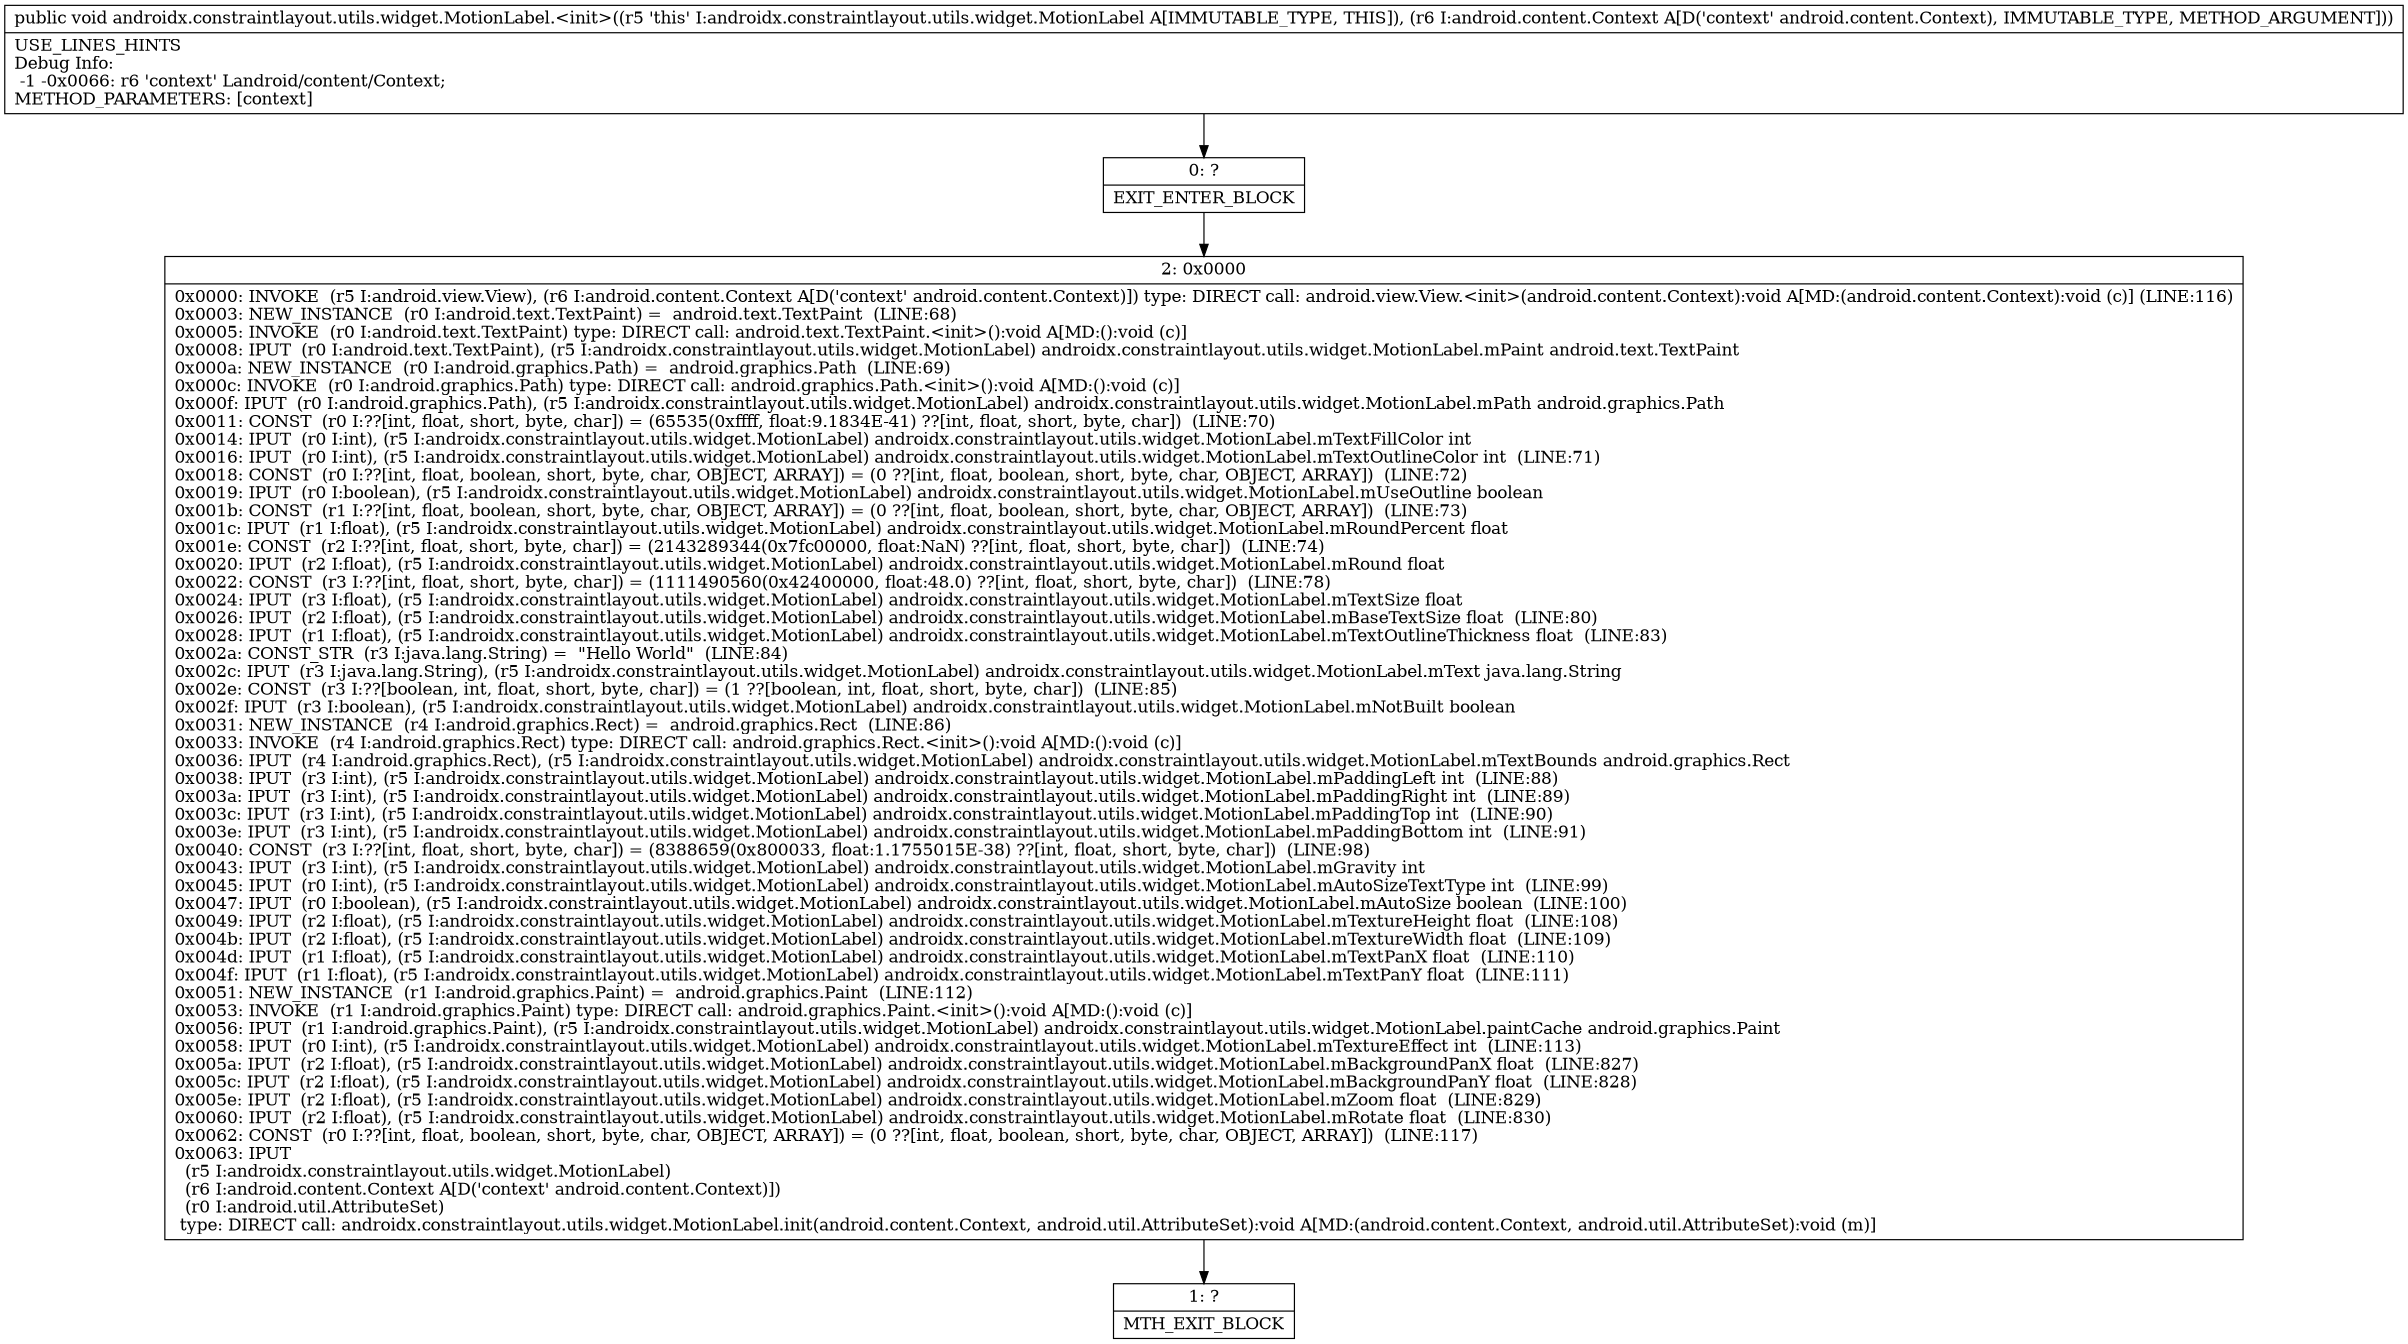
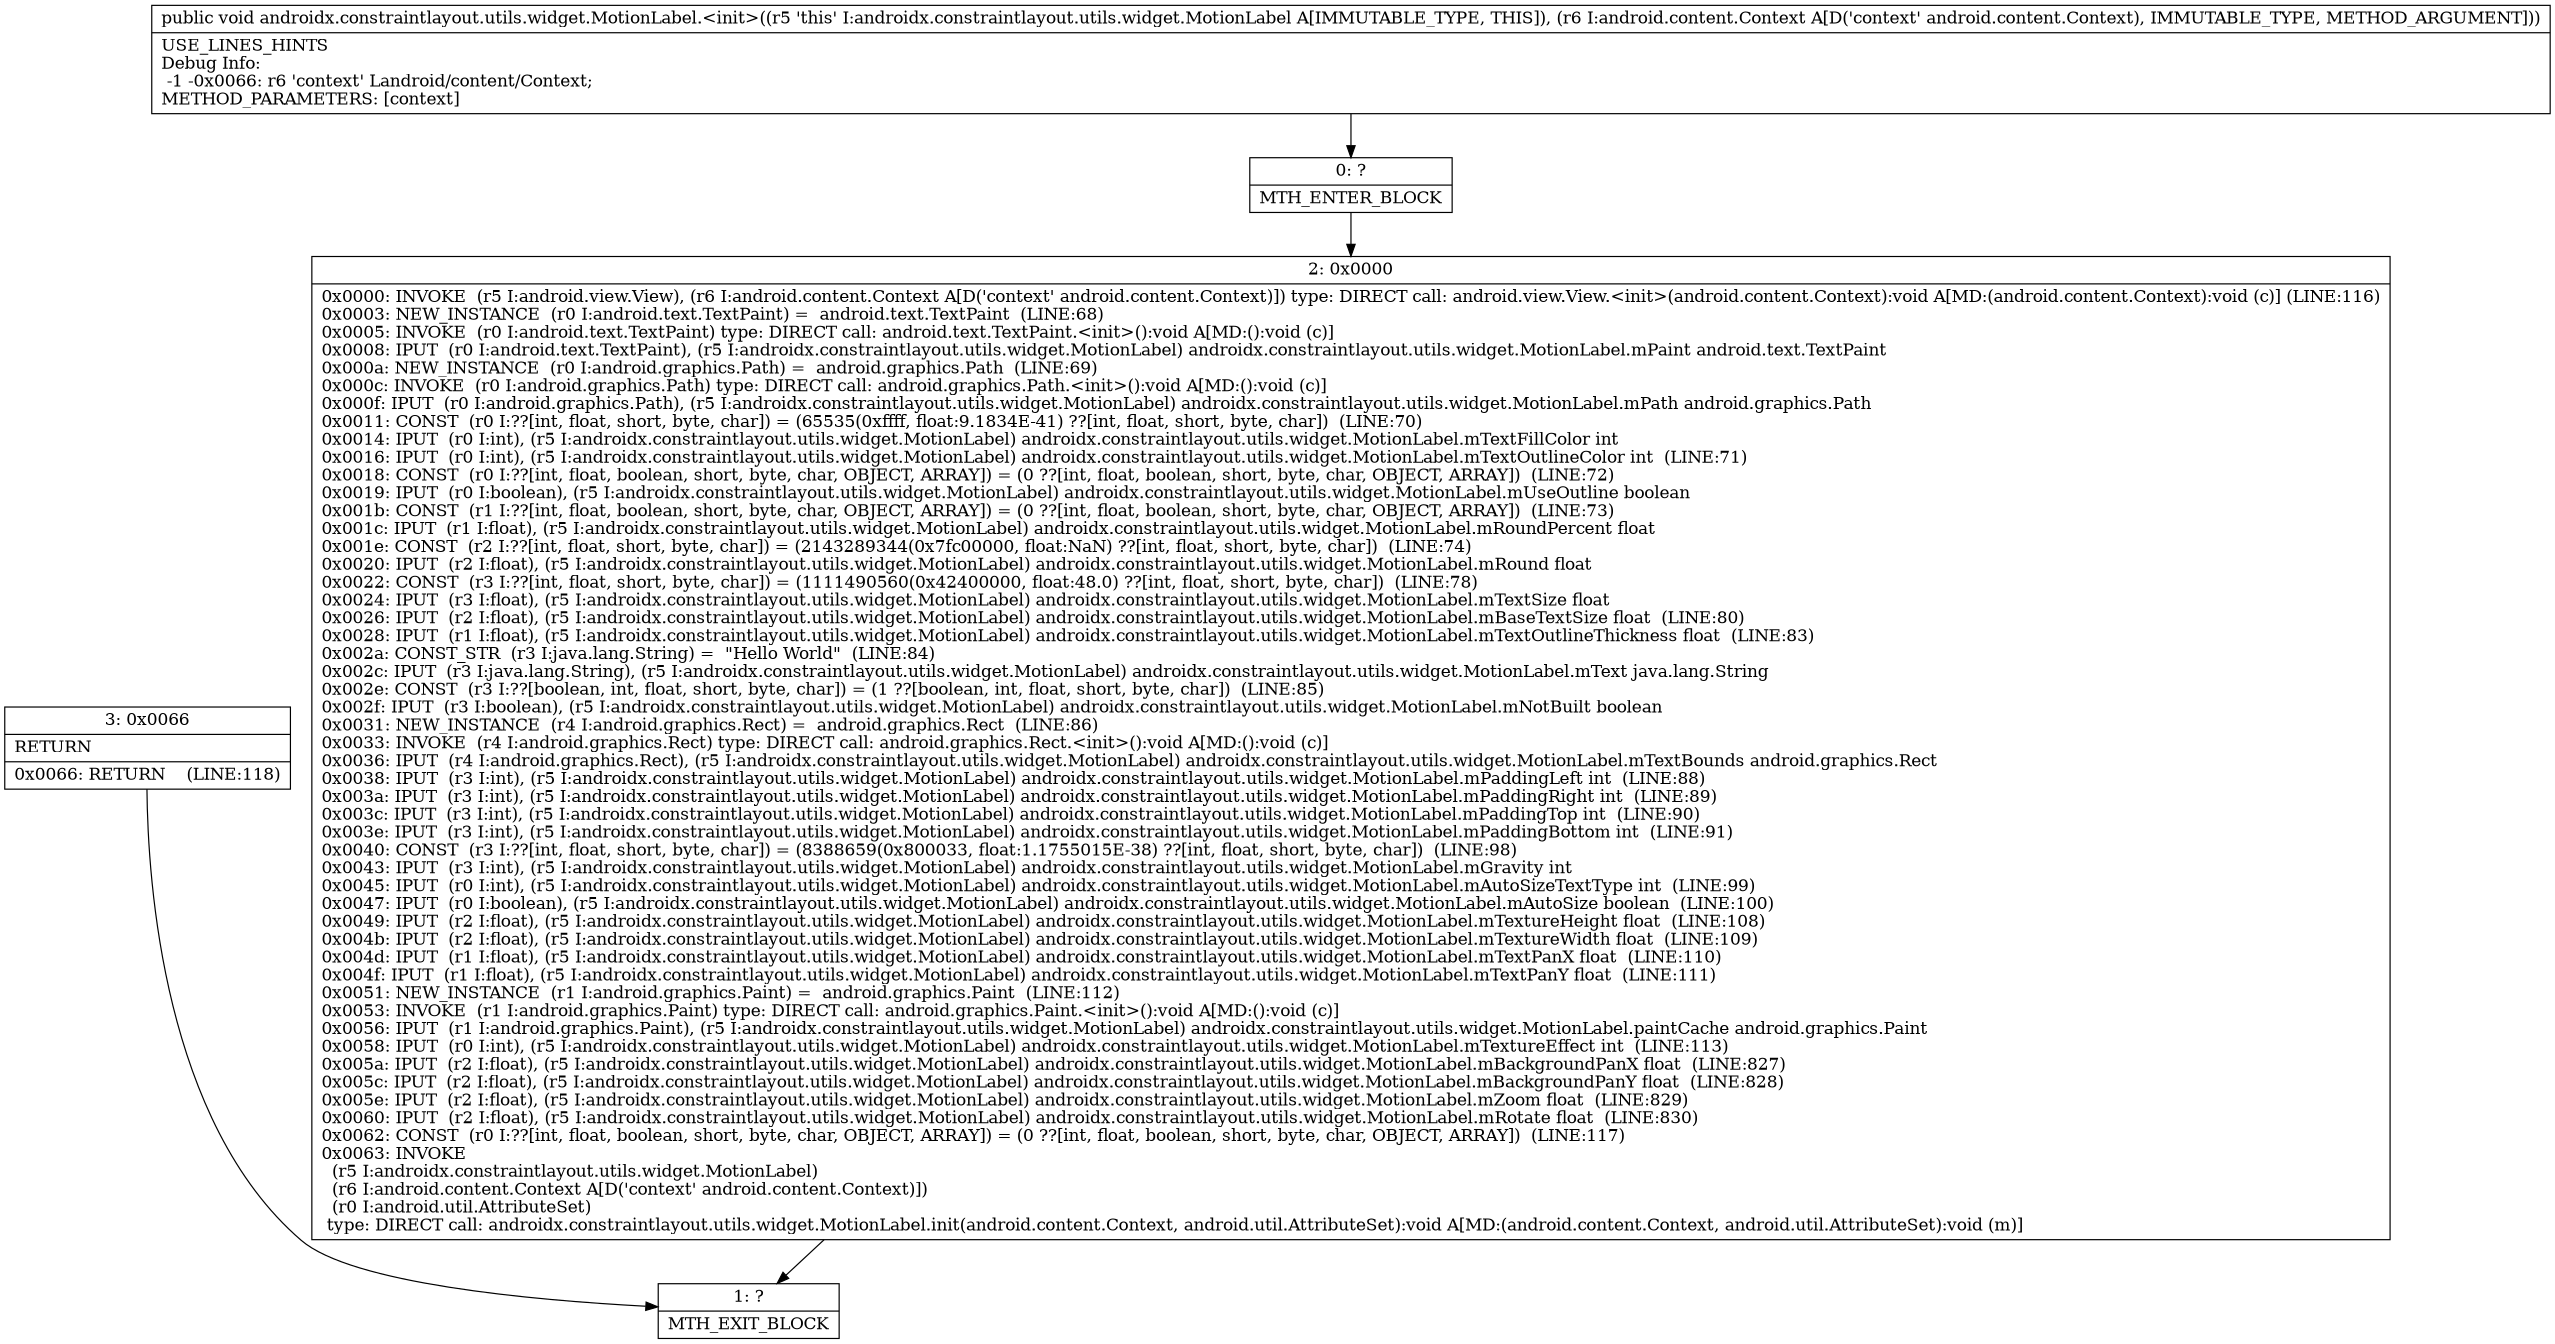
node "0: ?": text "EXIT_ENTER_BLOCK" -> "MTH_ENTER_BLOCK"
node "3: 0x0066": added
node "2: 0x0000": text "0x0063: IPUT" -> "0x0063: INVOKE"
